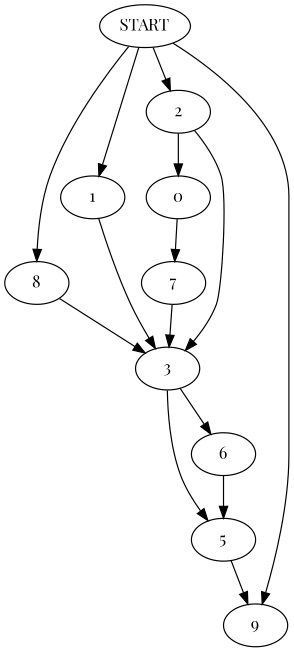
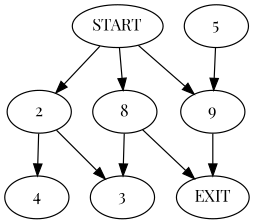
node "1": removed
node "0": label "0" -> "4"
node "EXIT": added
node "7": removed
edge "3" -> "5": removed
node "6": removed
